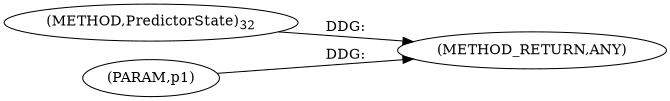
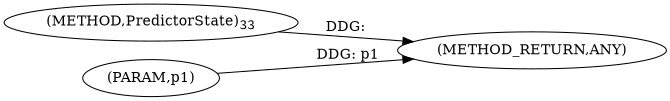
node "(METHOD,PredictorState)": text "32" -> "33"
edge "(PARAM,p1)" -> "(METHOD_RETURN,ANY)": label "DDG: " -> "DDG: p1"
